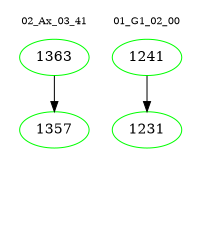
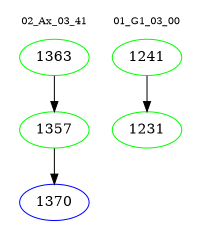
cluster "01_G1_02_00": label "01_G1_02_00" -> "01_G1_03_00"
node "1370": added
